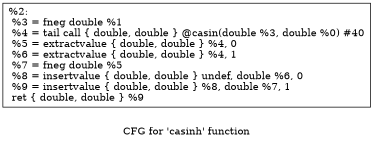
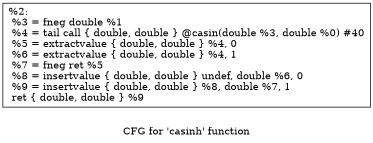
node "%2:": text "%7 = fneg double %5" -> "%7 = fneg ret %5"
